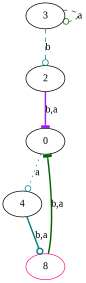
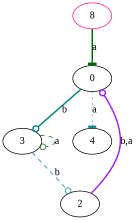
edge "2" -> "0": arrowhead tee -> odot
edge "0" -> "3": added, label "b"
edge "0" -> "4": arrowhead odot -> tee
edge "8" -> "0": label "b,a" -> "a"
edge "4" -> "8": removed, label "b,a"
